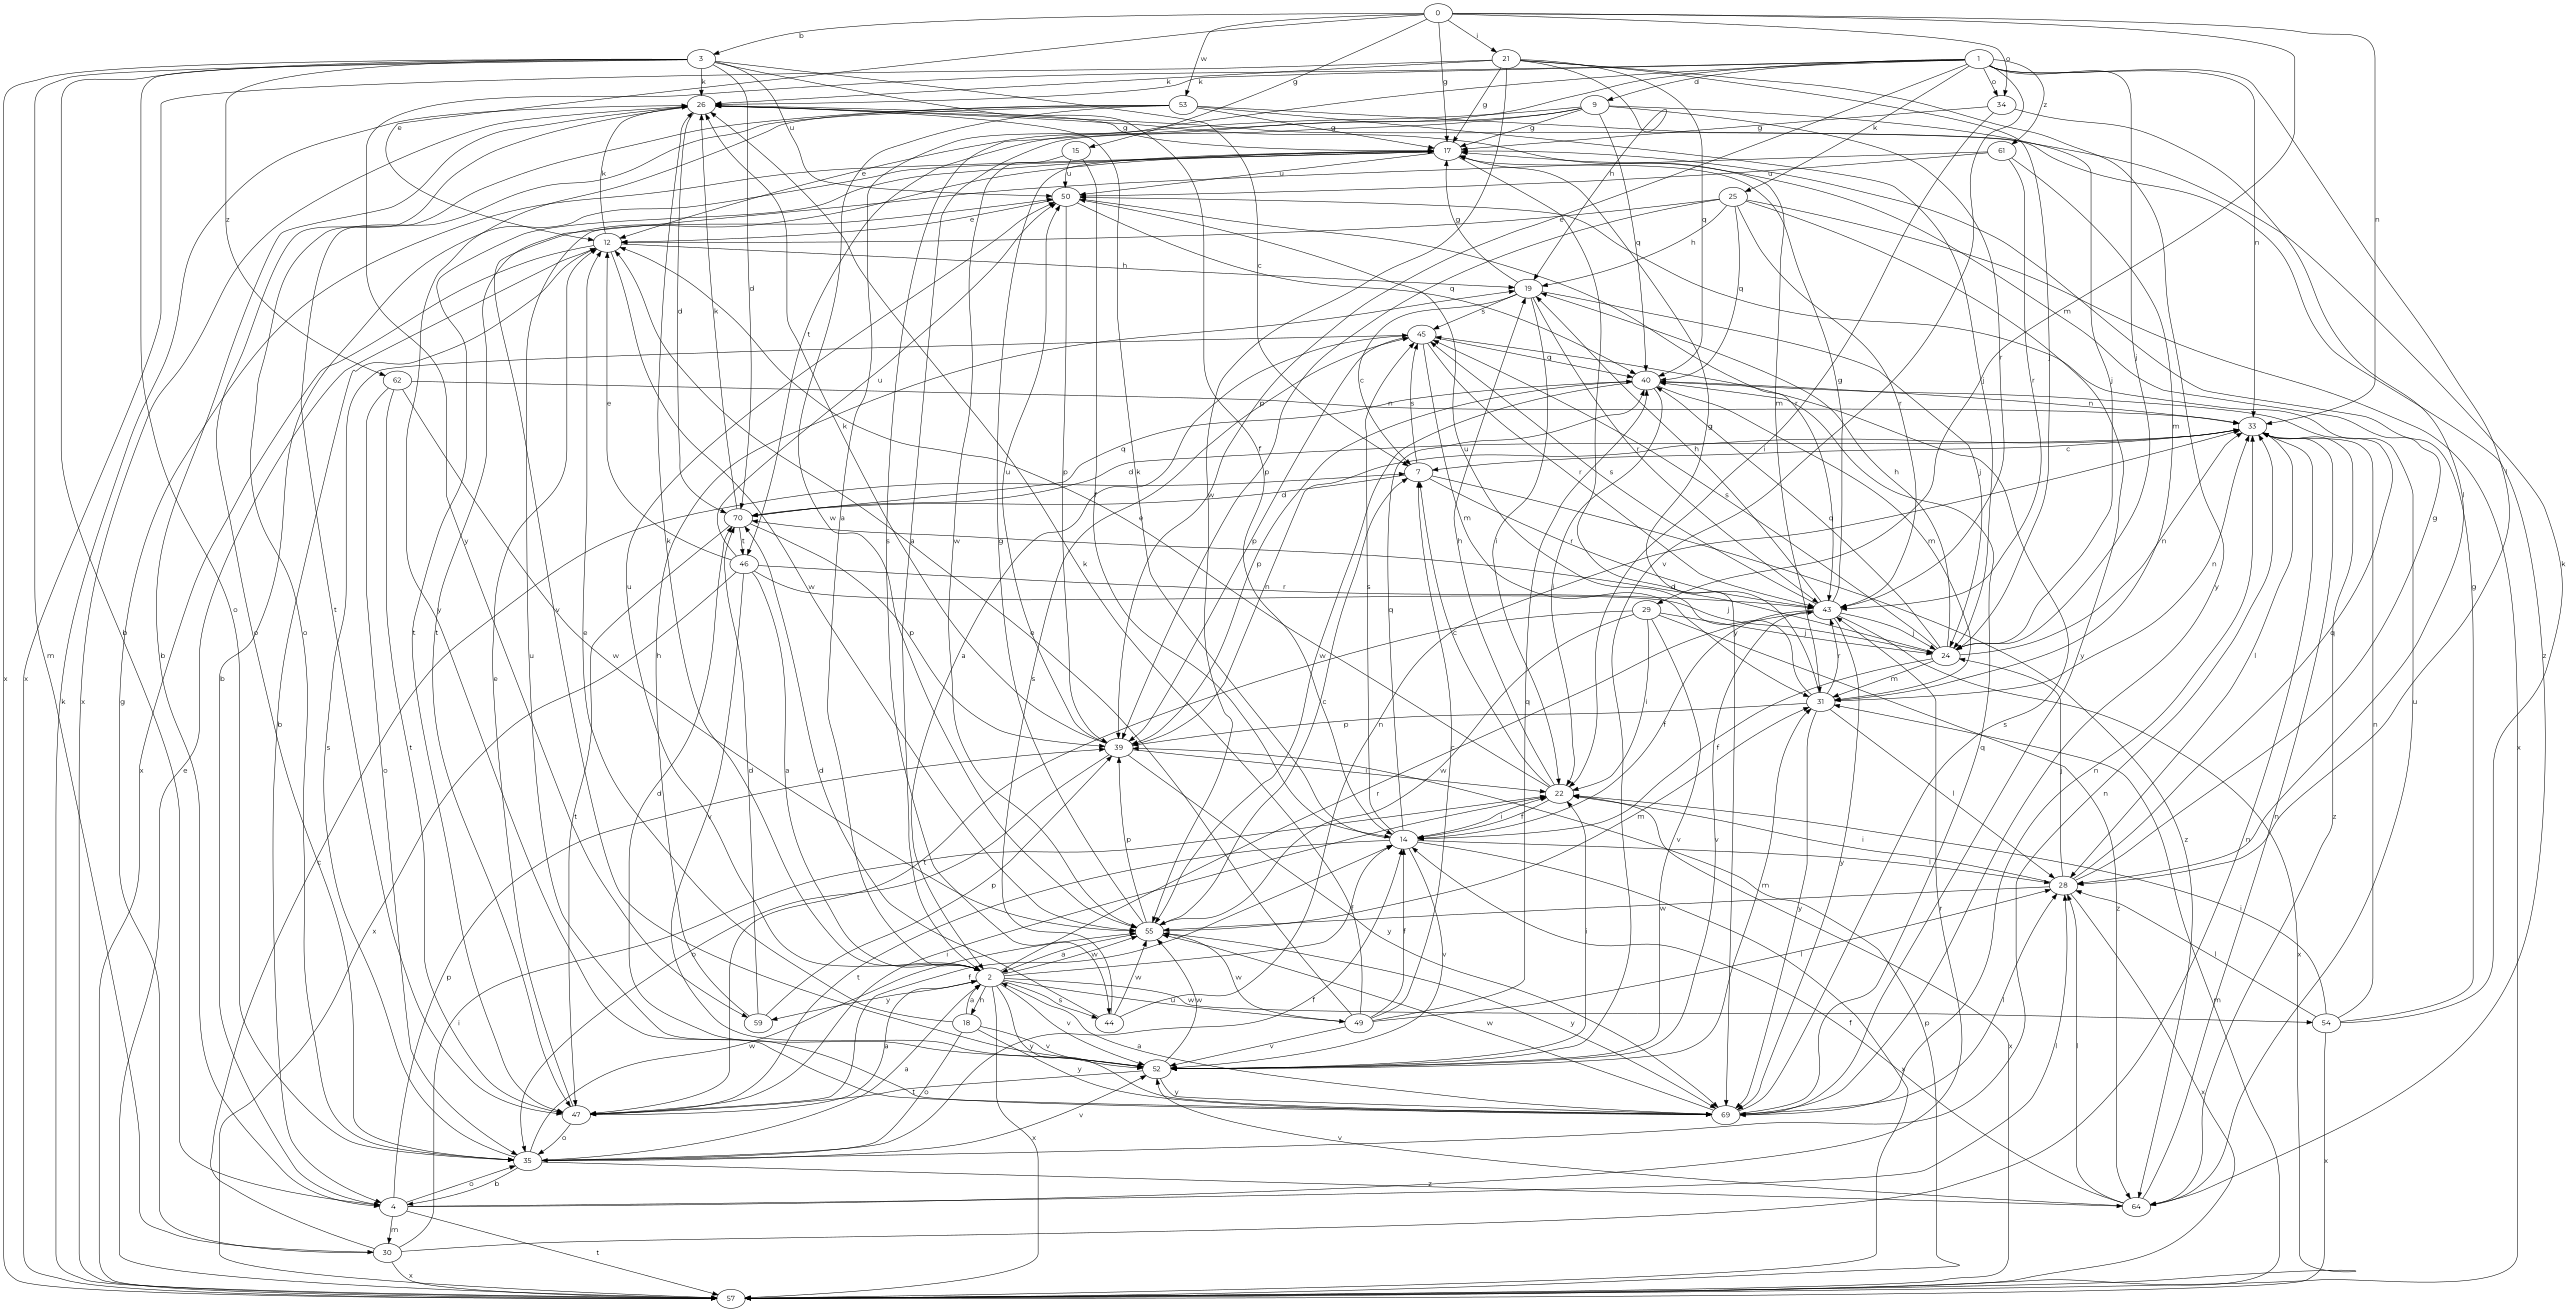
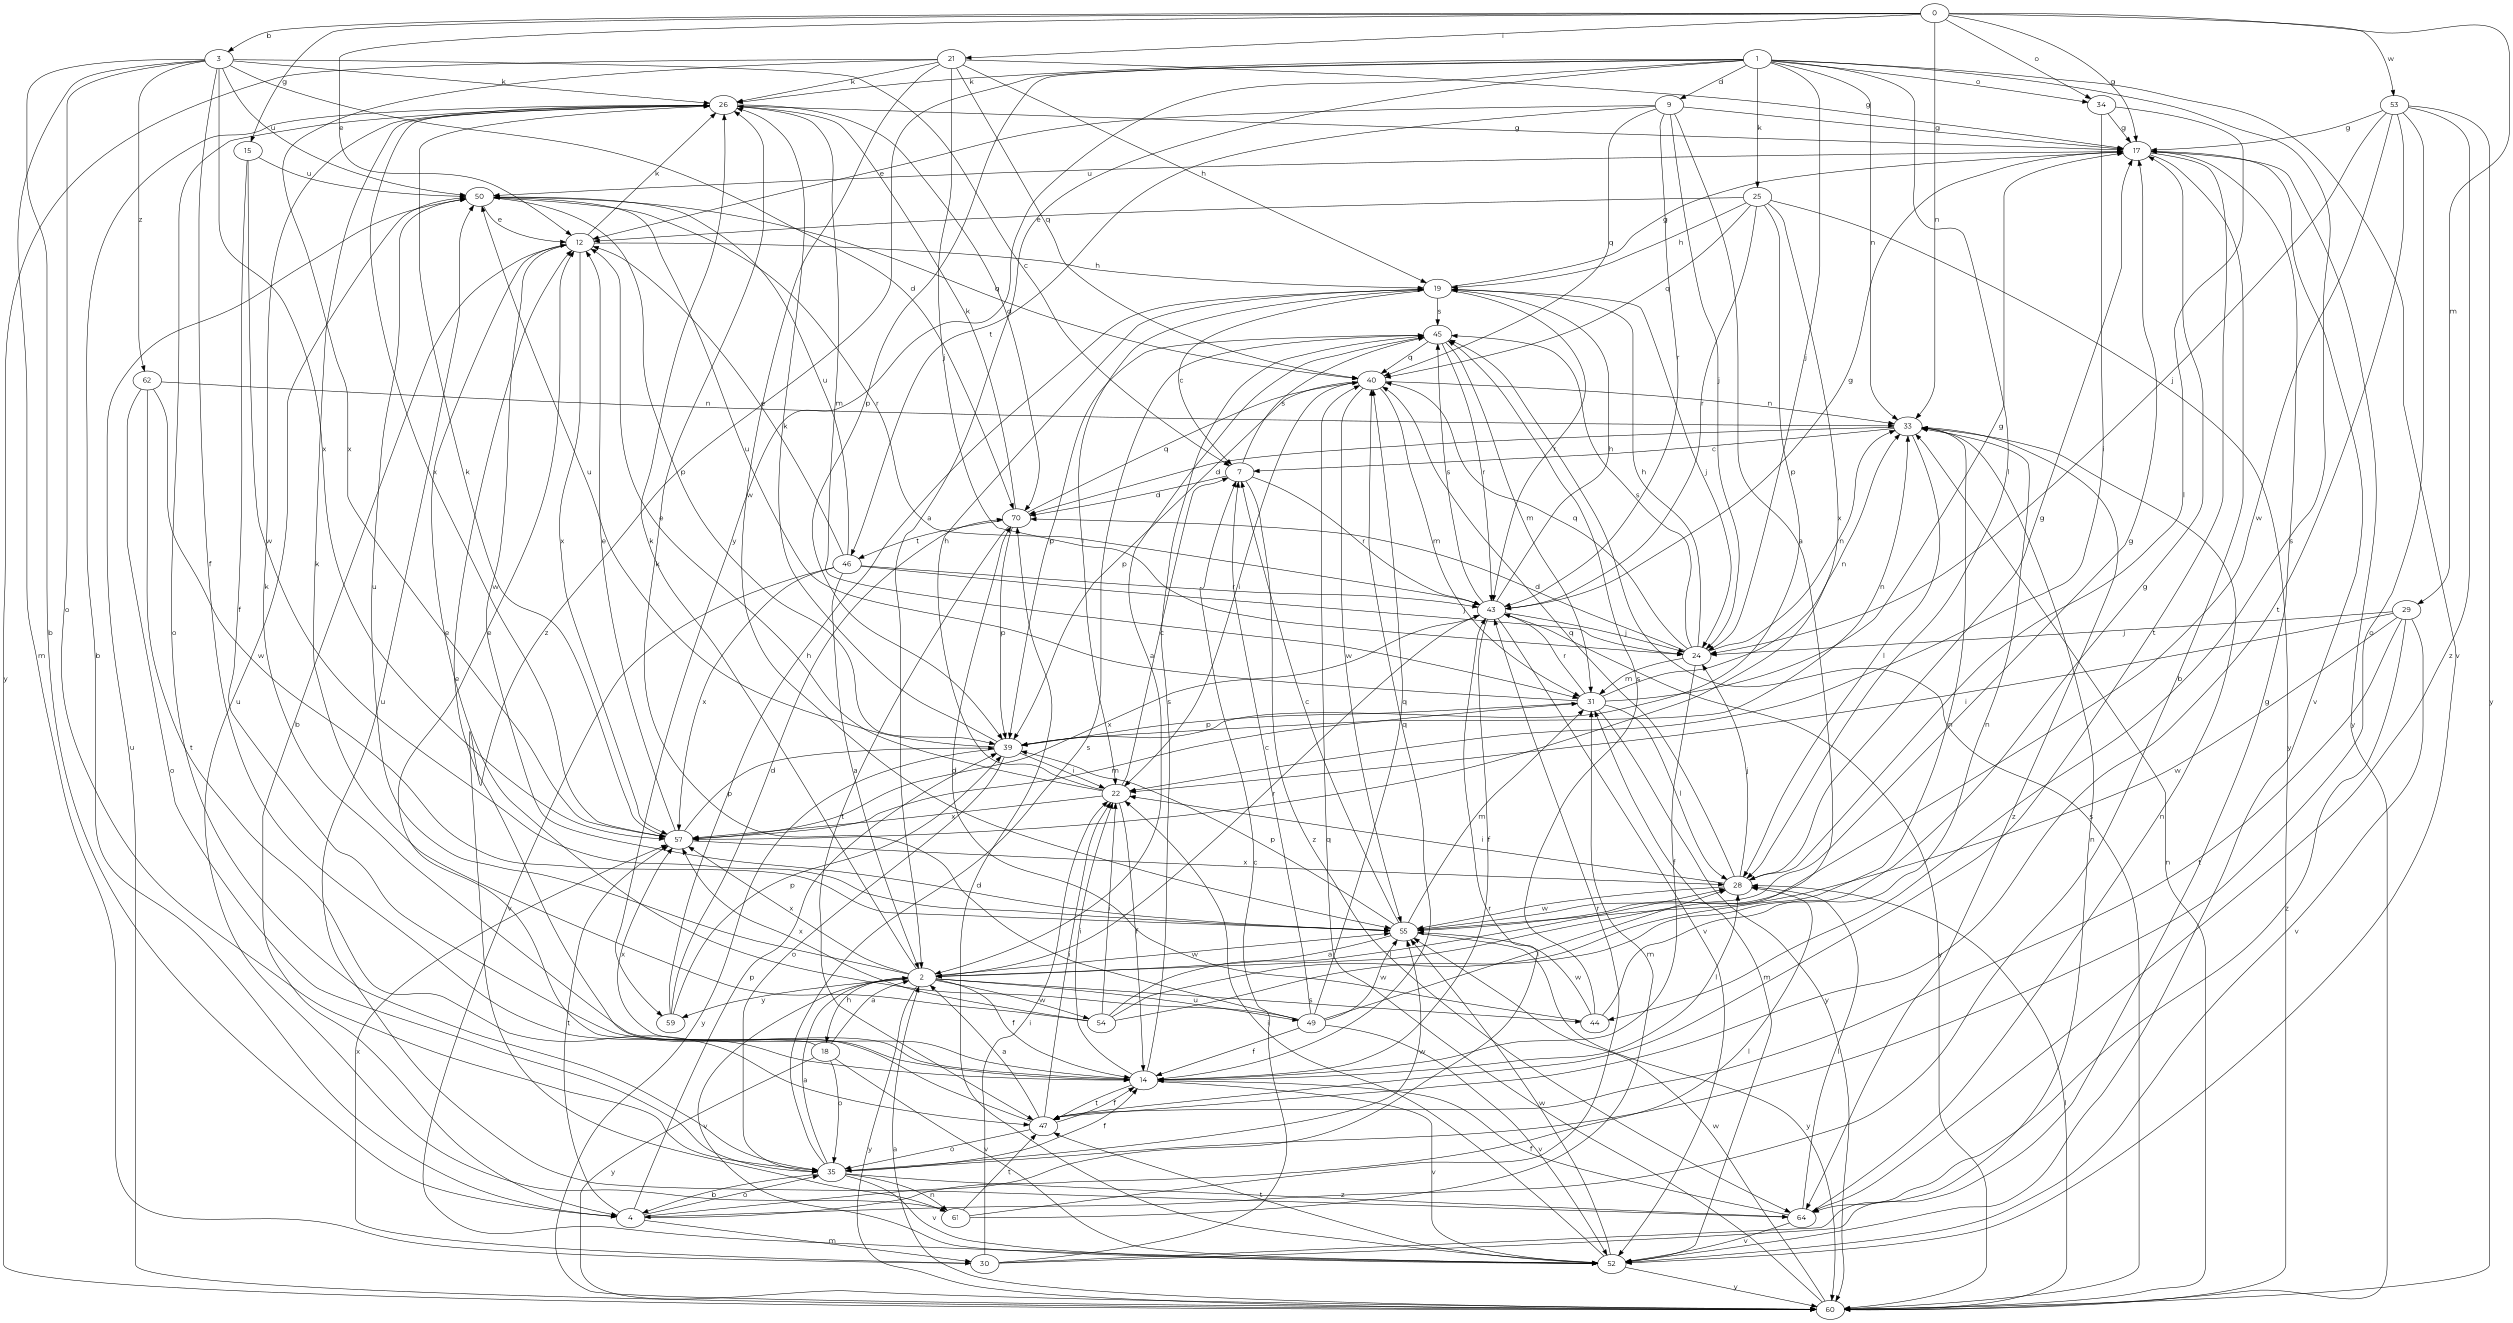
node "69": label "69" -> "60"
edge "35" -> "33": now "35" -> "61"
edge "28" -> "57": reversed
